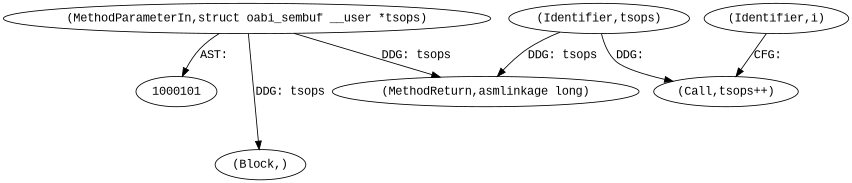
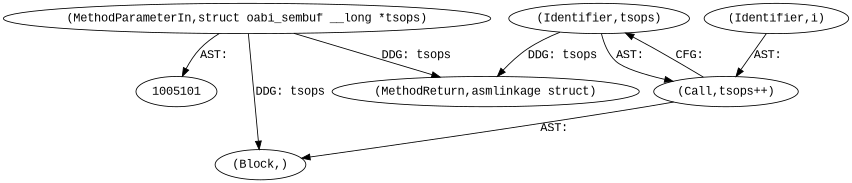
node "(MethodParameterIn,struct oabi_sembuf __user *tsops)": label "(MethodParameterIn,struct oabi_sembuf __user *tsops)" -> "(MethodParameterIn,struct oabi_sembuf __long *tsops)"
edge "(Identifier,tsops)" -> "(Call,tsops++)": label "DDG: " -> "AST: "
edge "(Identifier,i)" -> "(Call,tsops++)": label "CFG: " -> "AST: "
edge "(Call,tsops++)" -> "(Identifier,tsops)": added, label "CFG:"
node "1000101": label "1000101" -> "1005101"
node "(MethodReturn,asmlinkage long)": label "(MethodReturn,asmlinkage long)" -> "(MethodReturn,asmlinkage struct)"
edge "(Call,tsops++)" -> "(Block,)": added, label "AST:"
